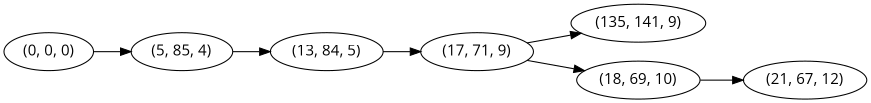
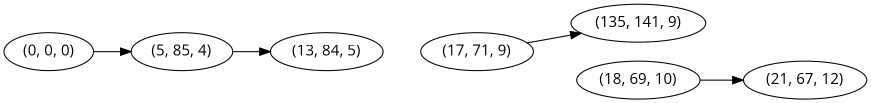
edge "(13, 84, 5)" -> "(17, 71, 9)": removed
edge "(17, 71, 9)" -> "(18, 69, 10)": removed
